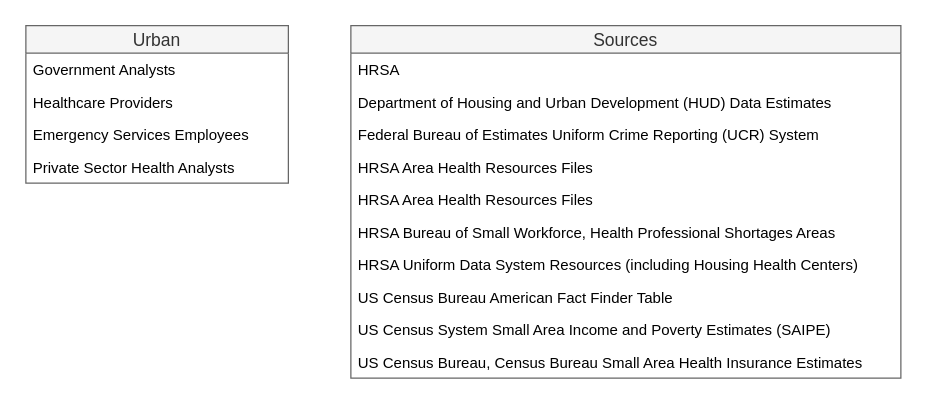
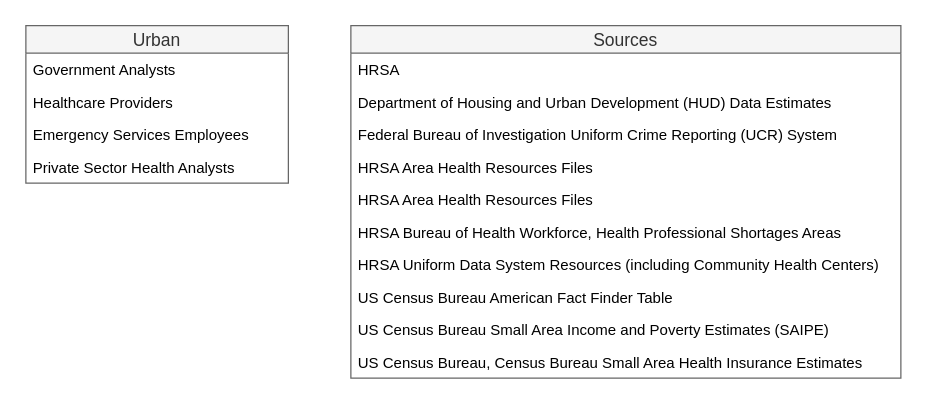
node "Federal Bureau of Estimates Uniform Crime Reporting (UCR) System": label "Federal Bureau of Estimates Uniform Crime Reporting (UCR) System" -> "Federal Bureau of Investigation Uniform Crime Reporting (UCR) System"
node "HRSA Bureau of Small Workforce, Health Professional Shortages Areas": label "HRSA Bureau of Small Workforce, Health Professional Shortages Areas" -> "HRSA Bureau of Health Workforce, Health Professional Shortages Areas"
node "HRSA Uniform Data System Resources (including Housing Health Centers)": label "HRSA Uniform Data System Resources (including Housing Health Centers)" -> "HRSA Uniform Data System Resources (including Community Health Centers)"
node "US Census System Small Area Income and Poverty Estimates (SAIPE)": label "US Census System Small Area Income and Poverty Estimates (SAIPE)" -> "US Census Bureau Small Area Income and Poverty Estimates (SAIPE)"
